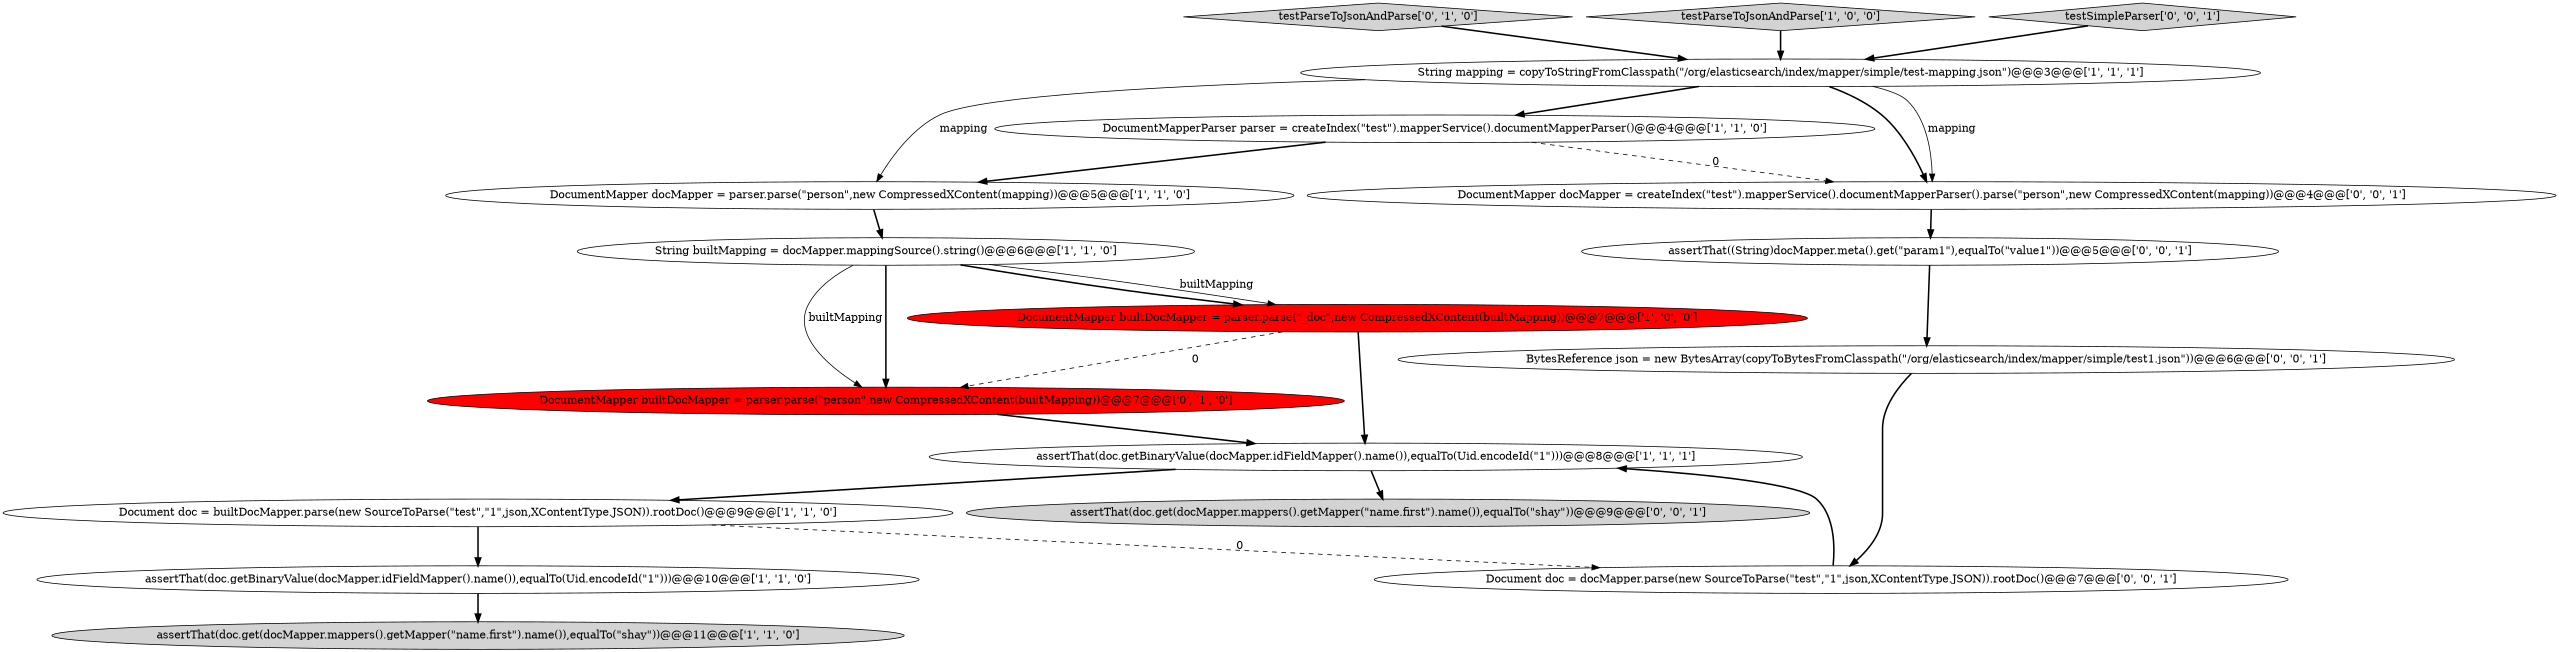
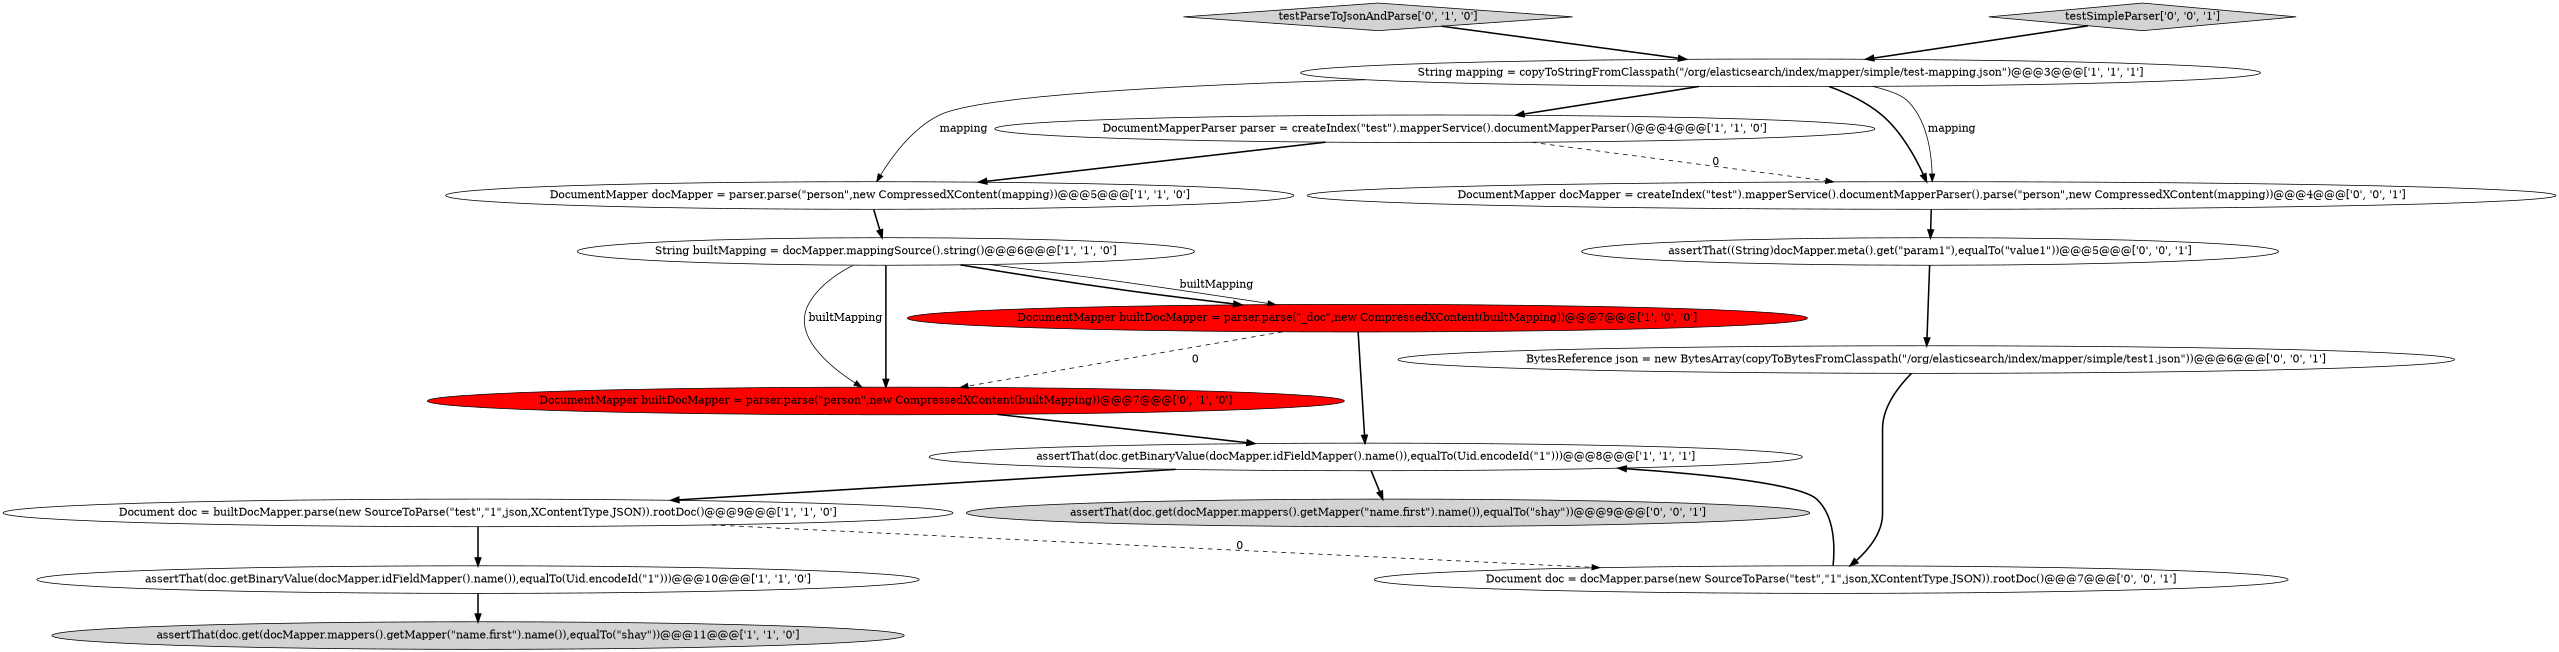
node "testParseToJsonAndParse['1', '0', '0']": removed
